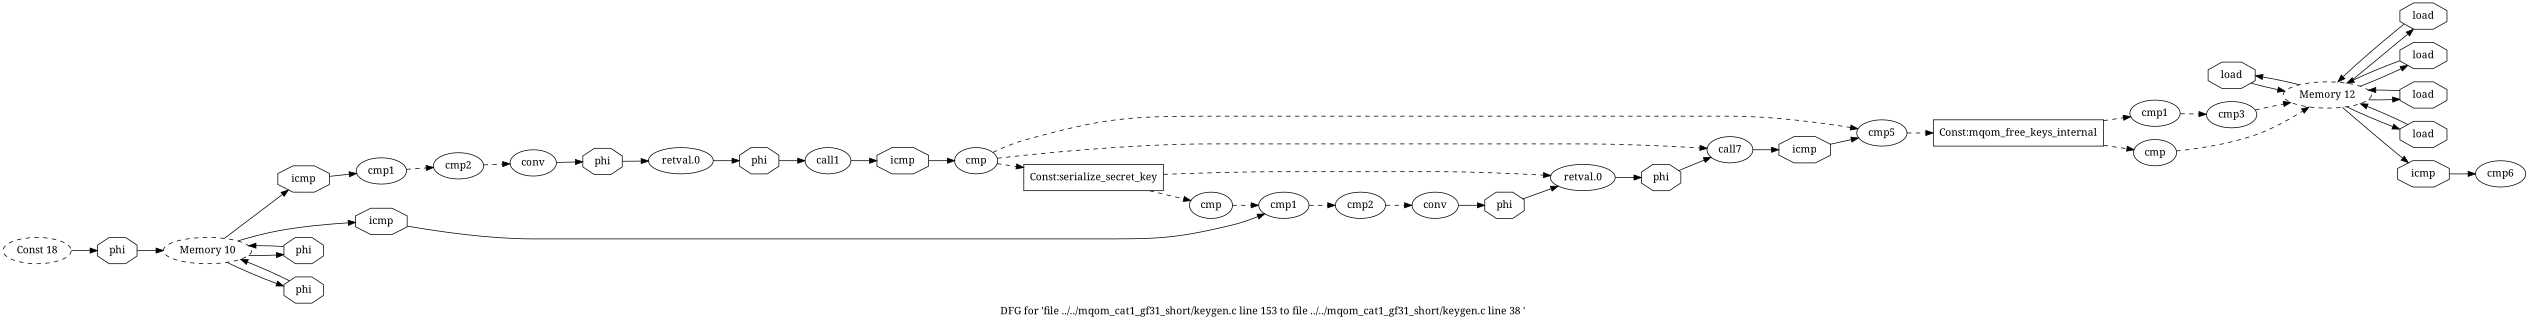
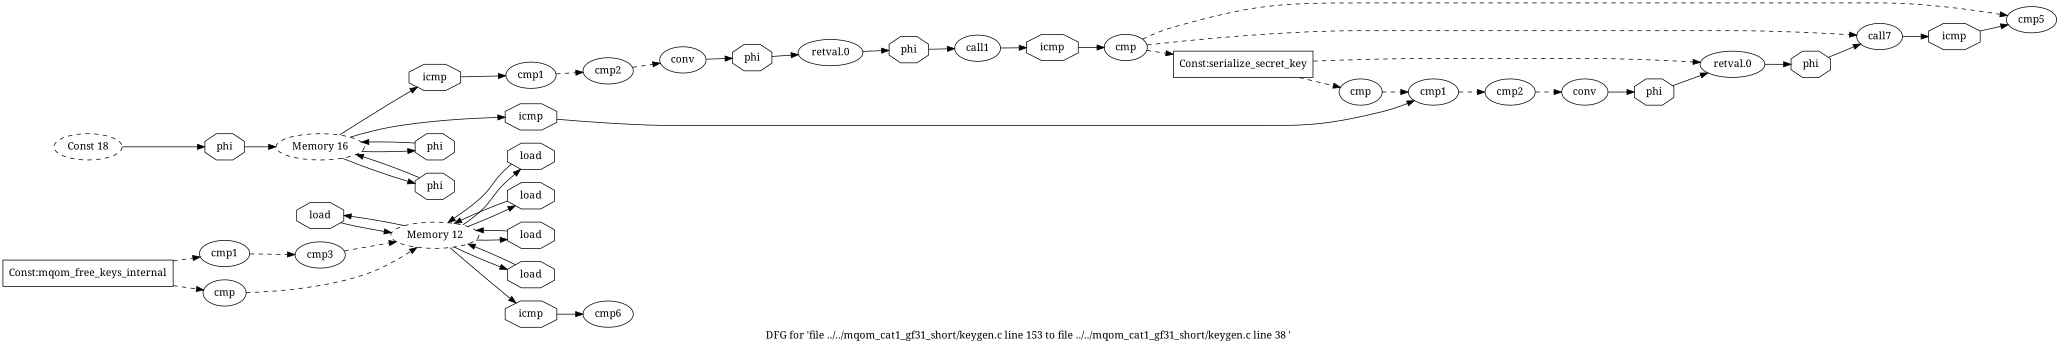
edge "cmp5" -> "Const:mqom_free_keys_internal": removed
node "Memory 10": label "Memory 10" -> "Memory 16"
